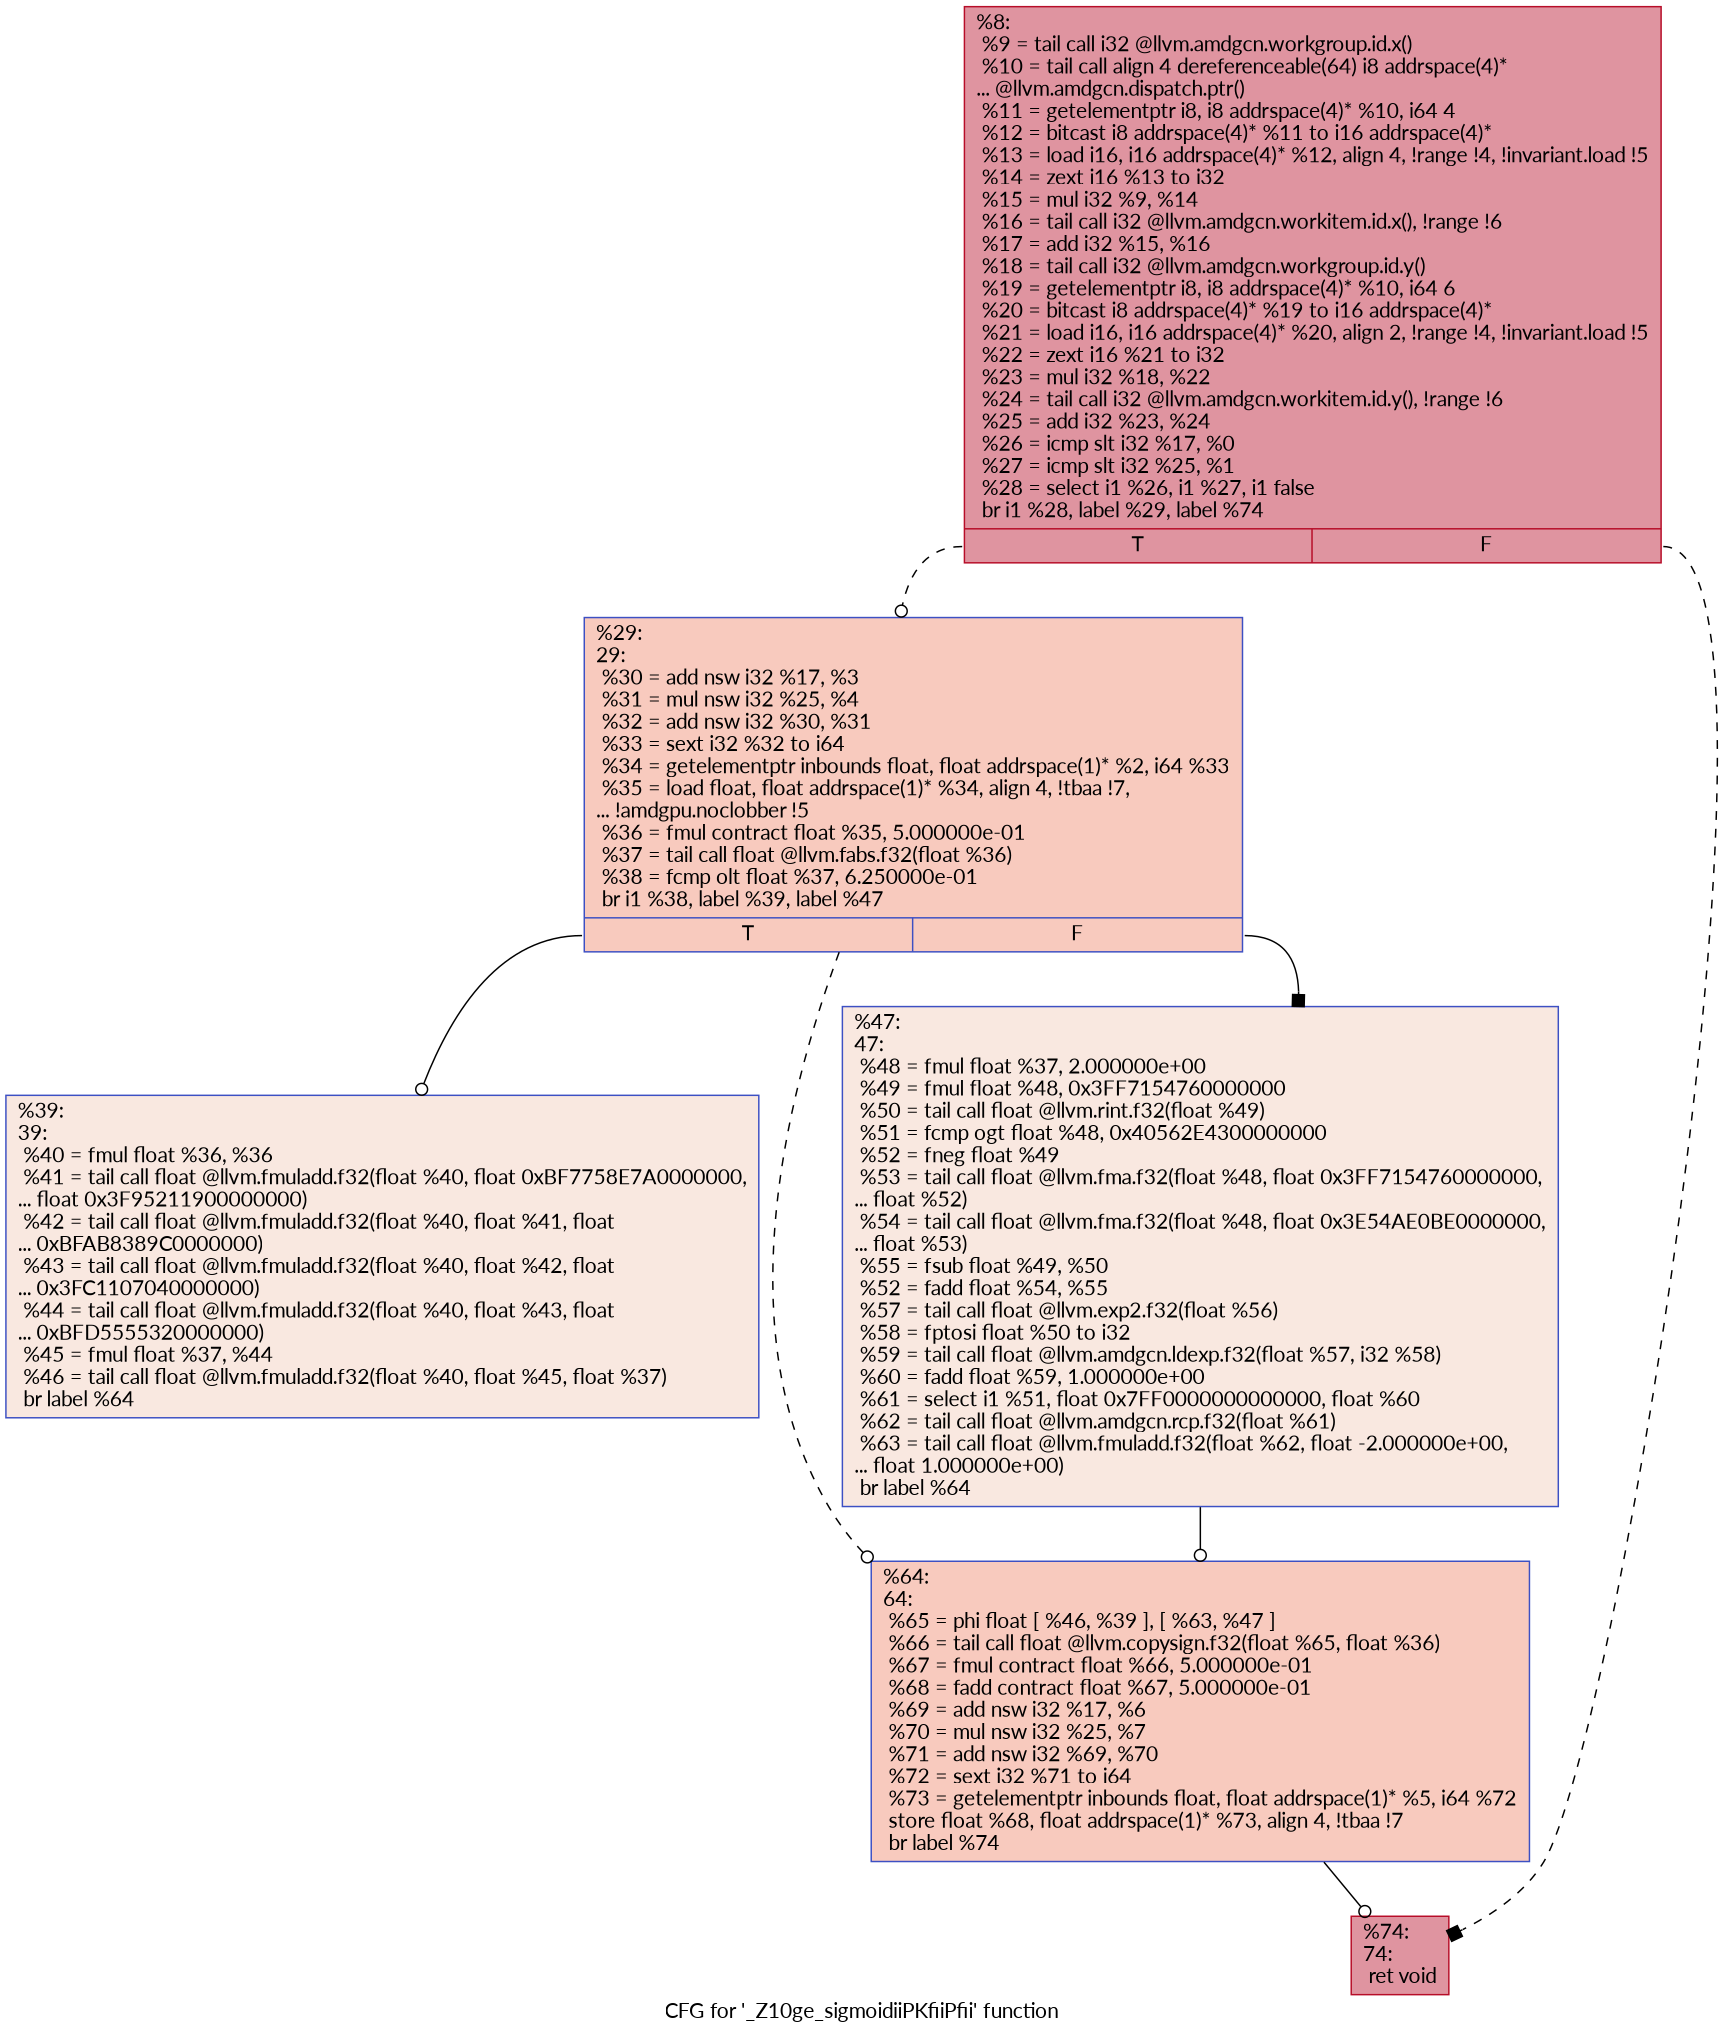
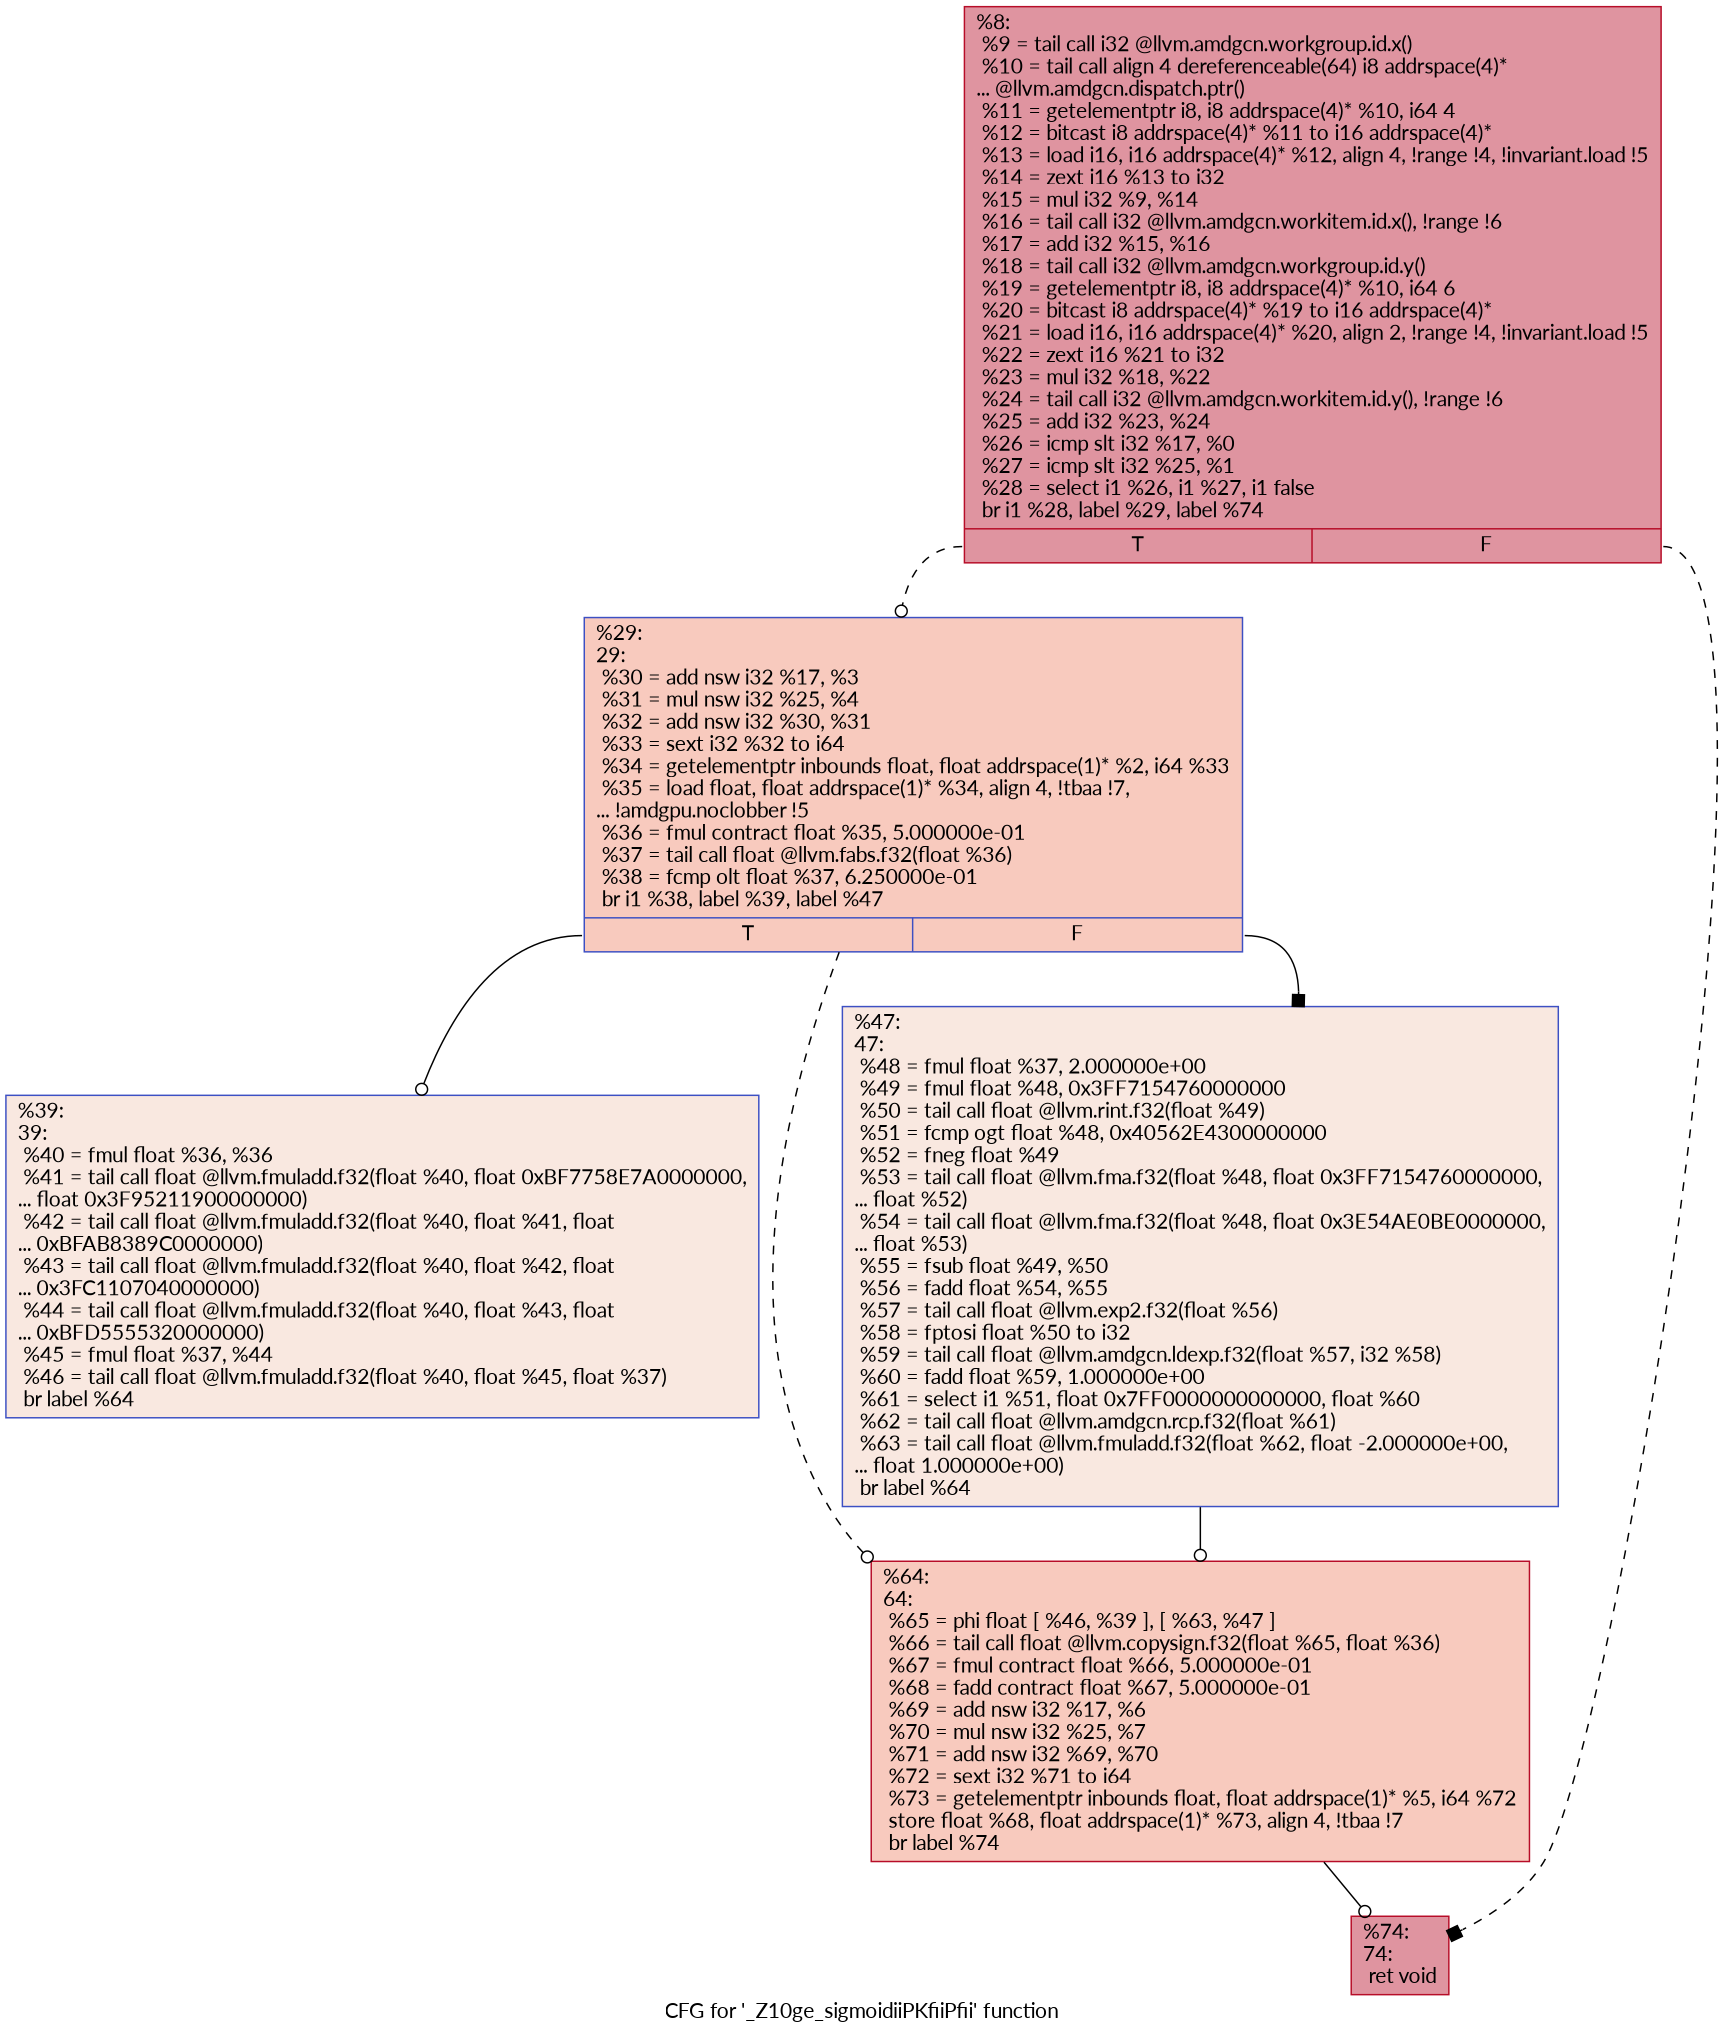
node "%47:": text "%52 = fadd float %54, %55" -> "%56 = fadd float %54, %55"
node "%64:": color #3d50c3ff -> #b70d28ff
